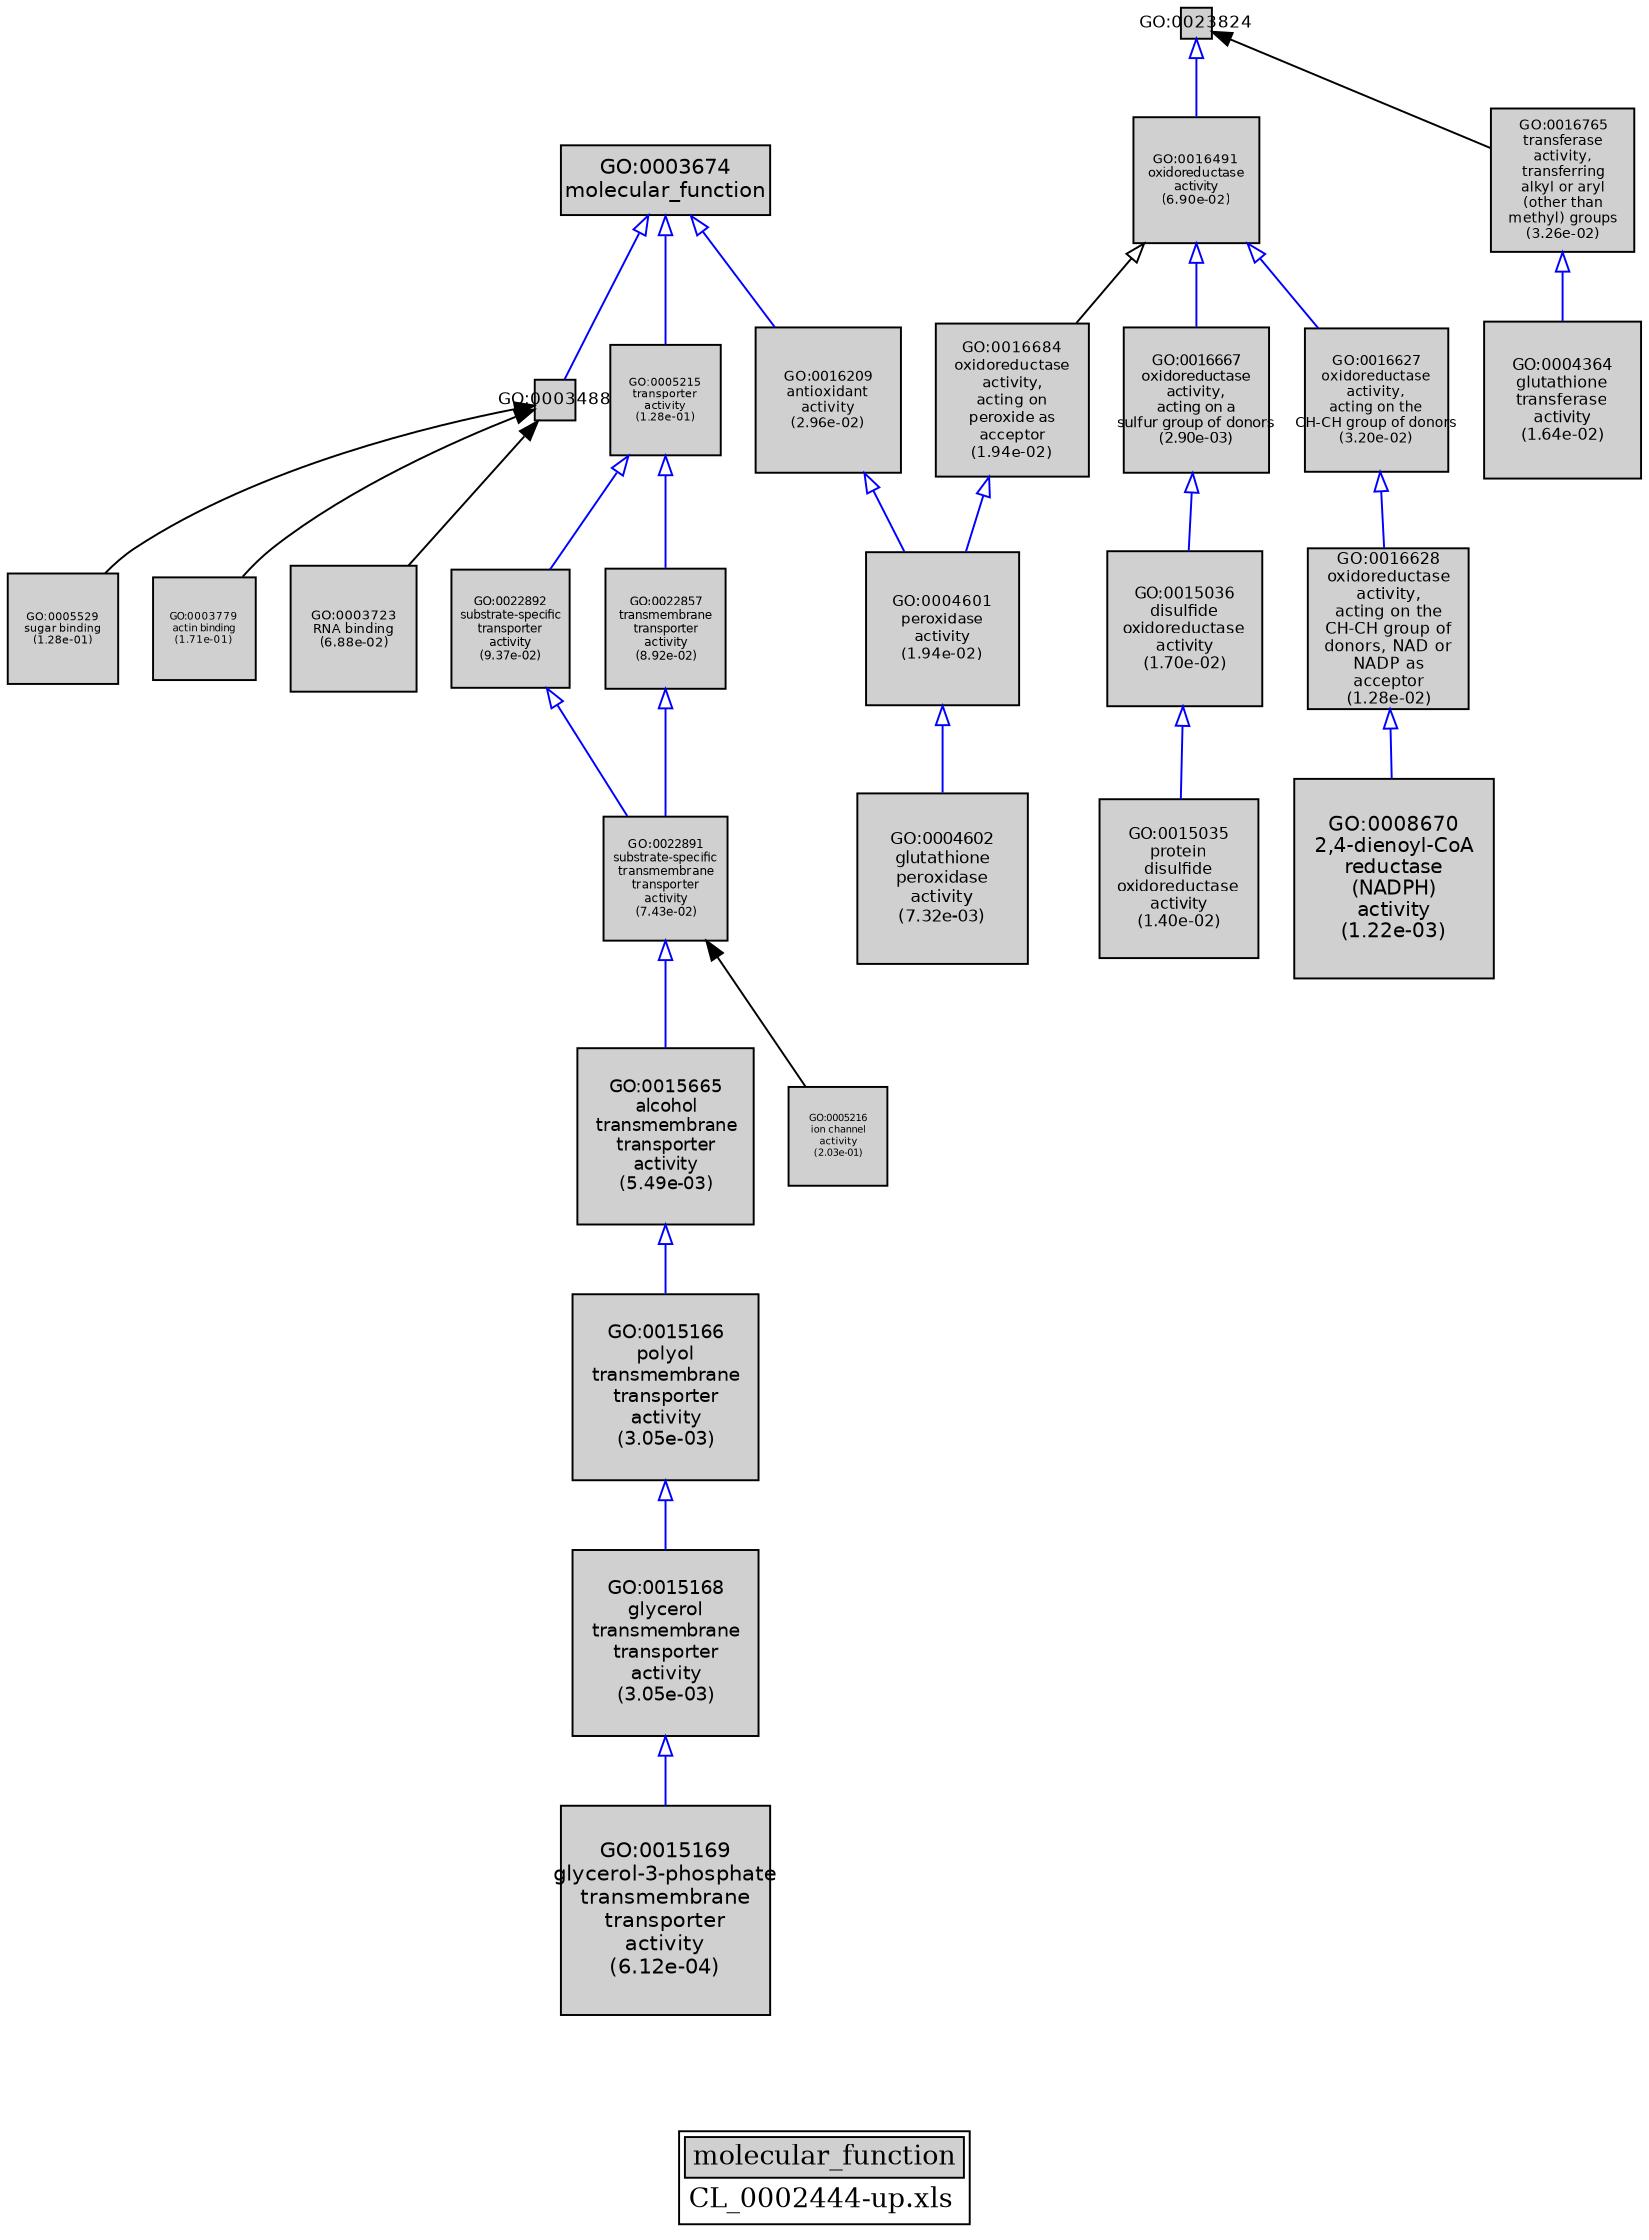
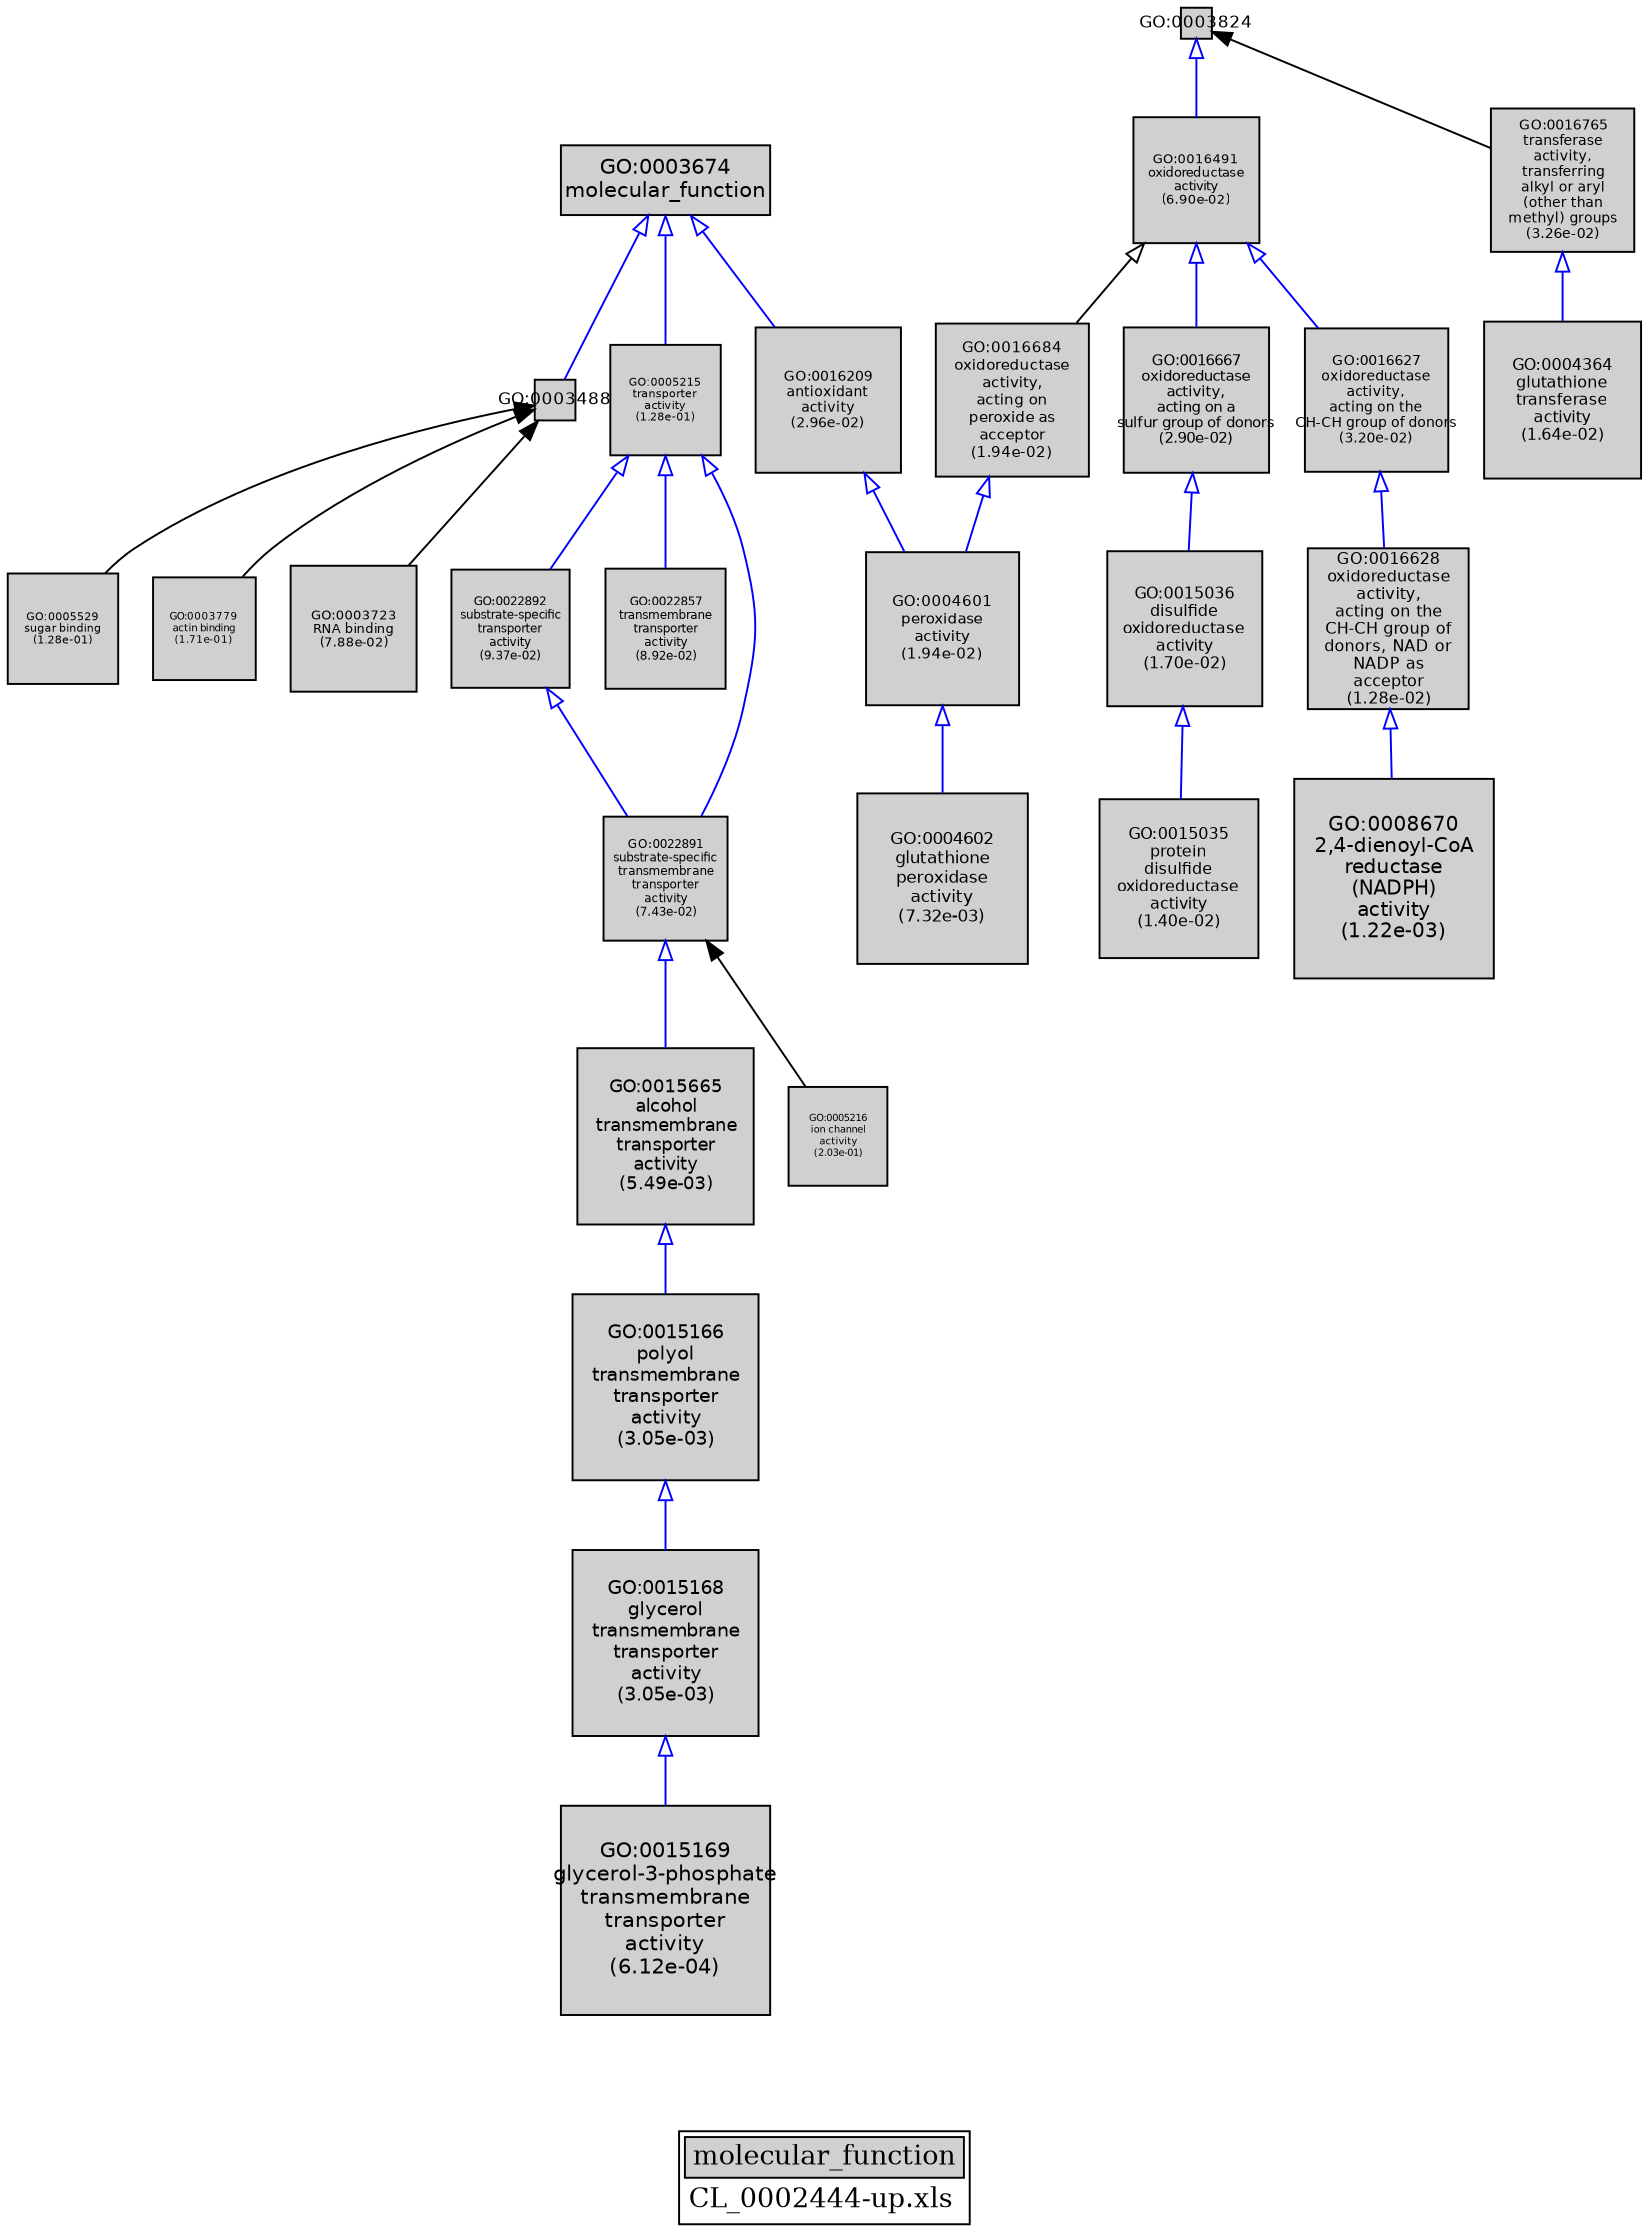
node "GO:0023824": label "GO:0023824" -> "GO:0003824"
node "GO:0016667": text "(2.90e-03)" -> "(2.90e-02)"
node "GO:0003723": text "(6.88e-02)" -> "(7.88e-02)"
edge "GO:0022891" -> "GO:0022857": now "GO:0022891" -> "GO:0005215"
